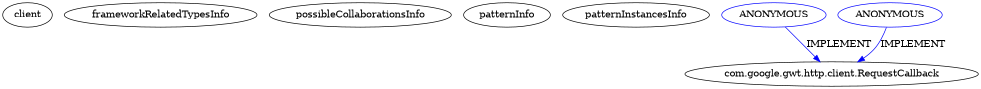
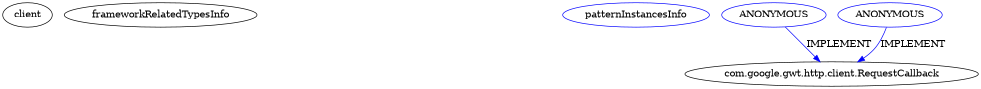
node "possibleCollaborationsInfo": removed
node "patternInfo": removed
node "patternInstancesInfo": color black -> blue
